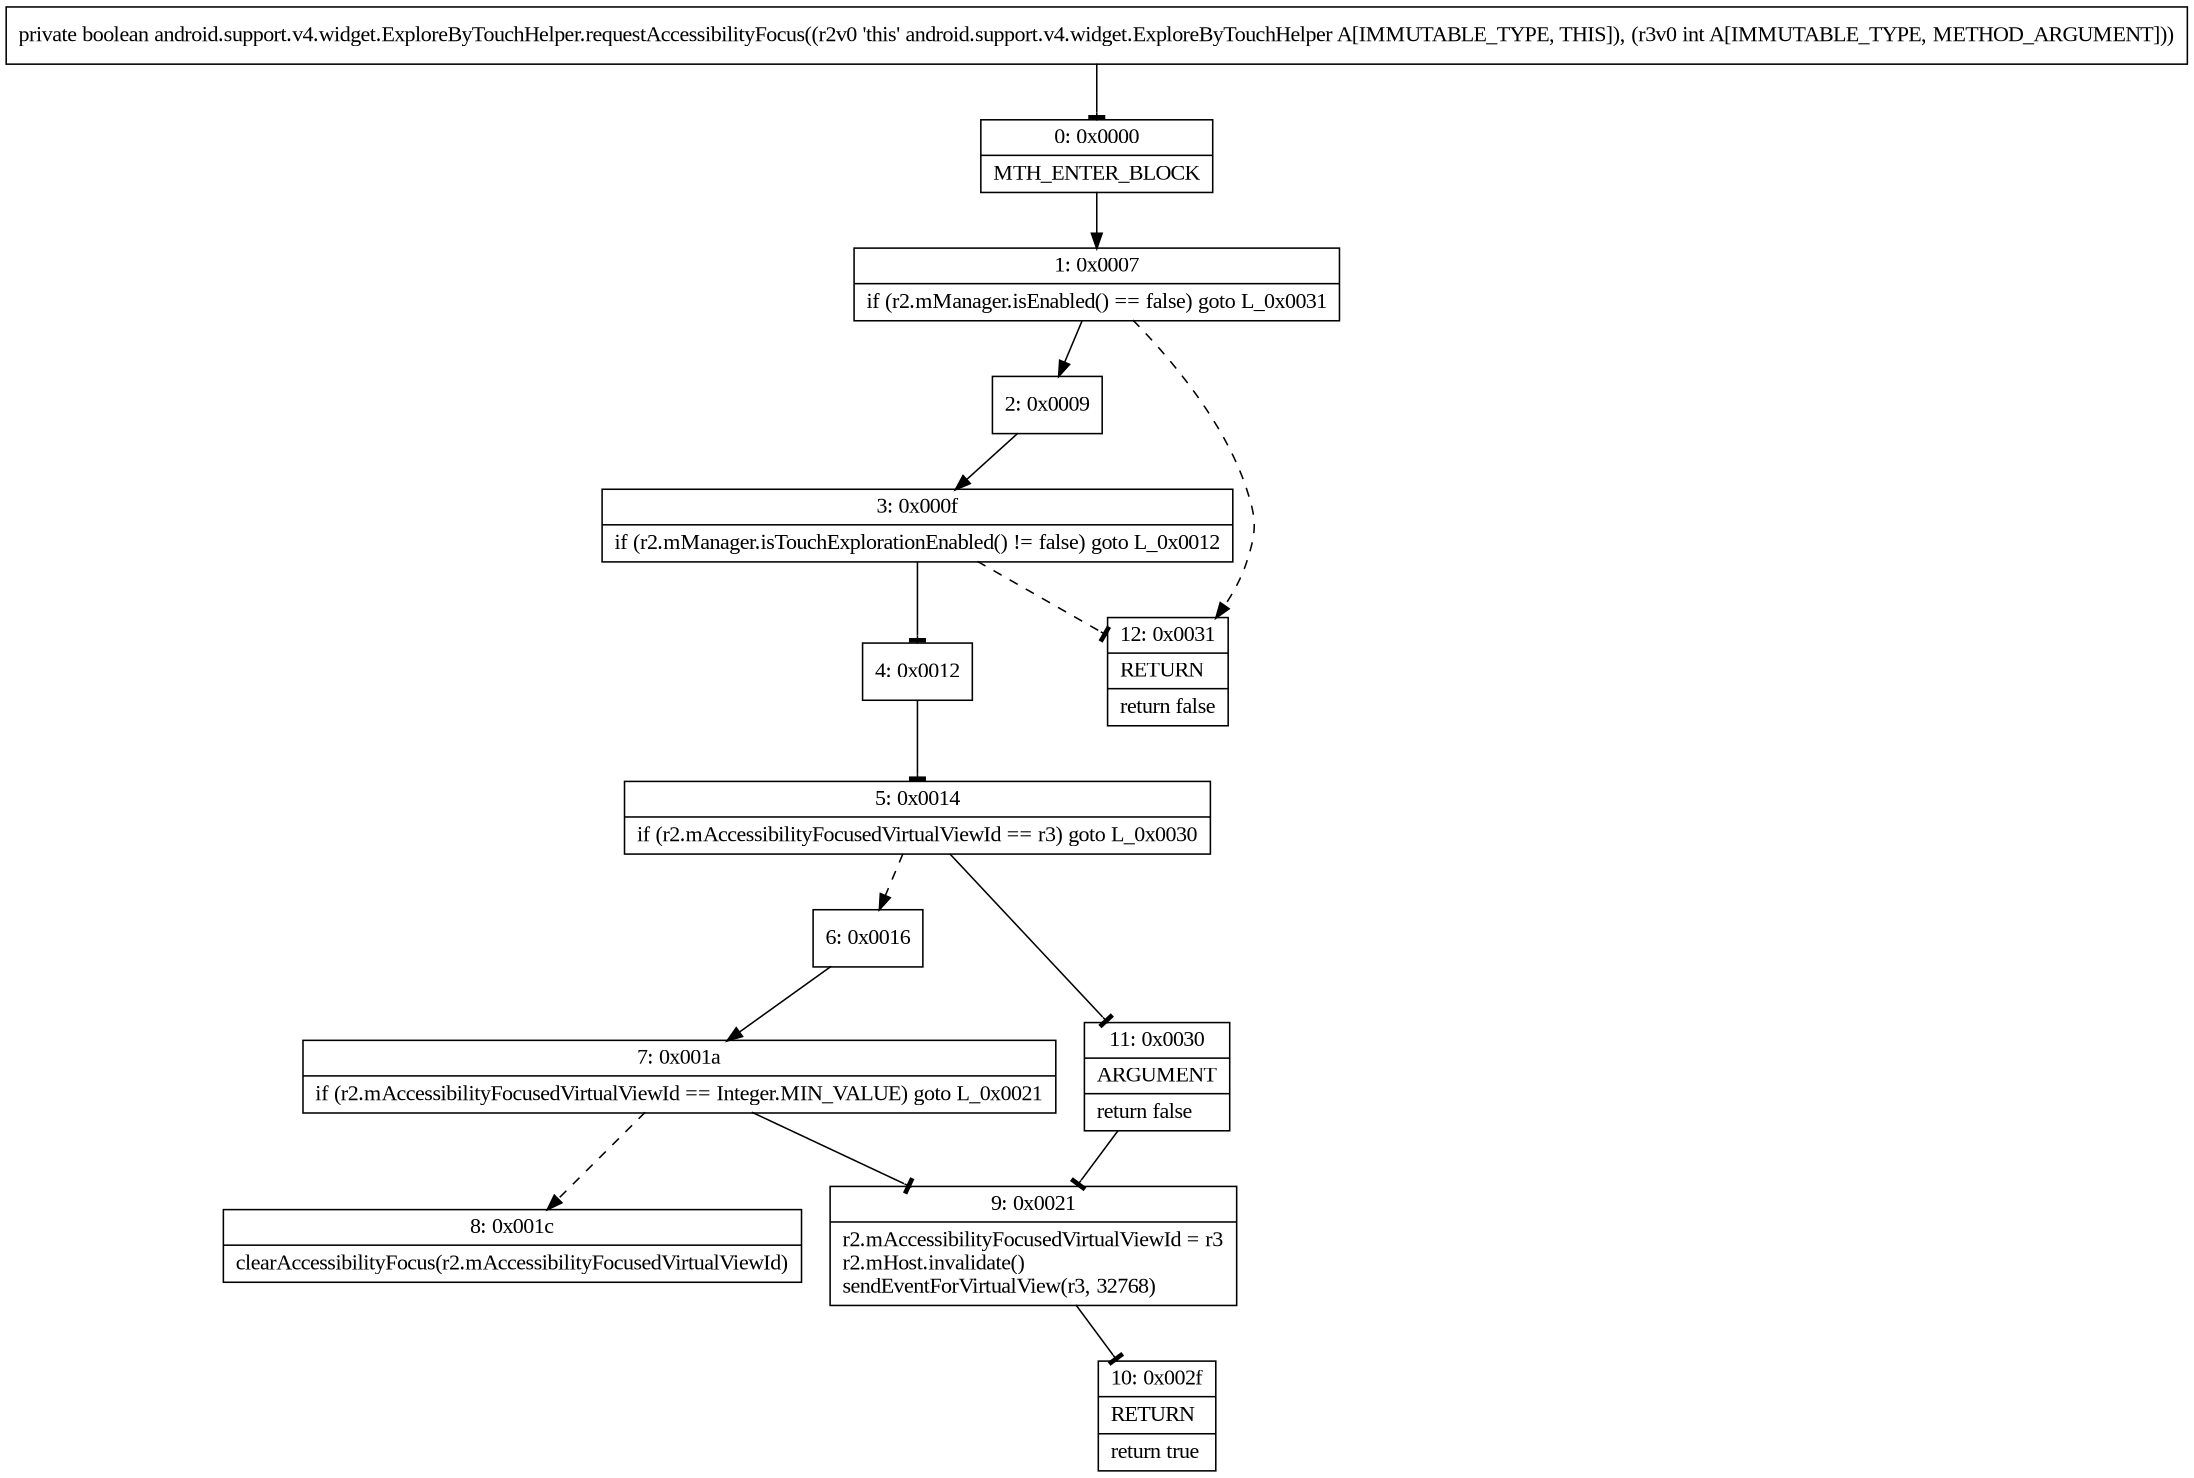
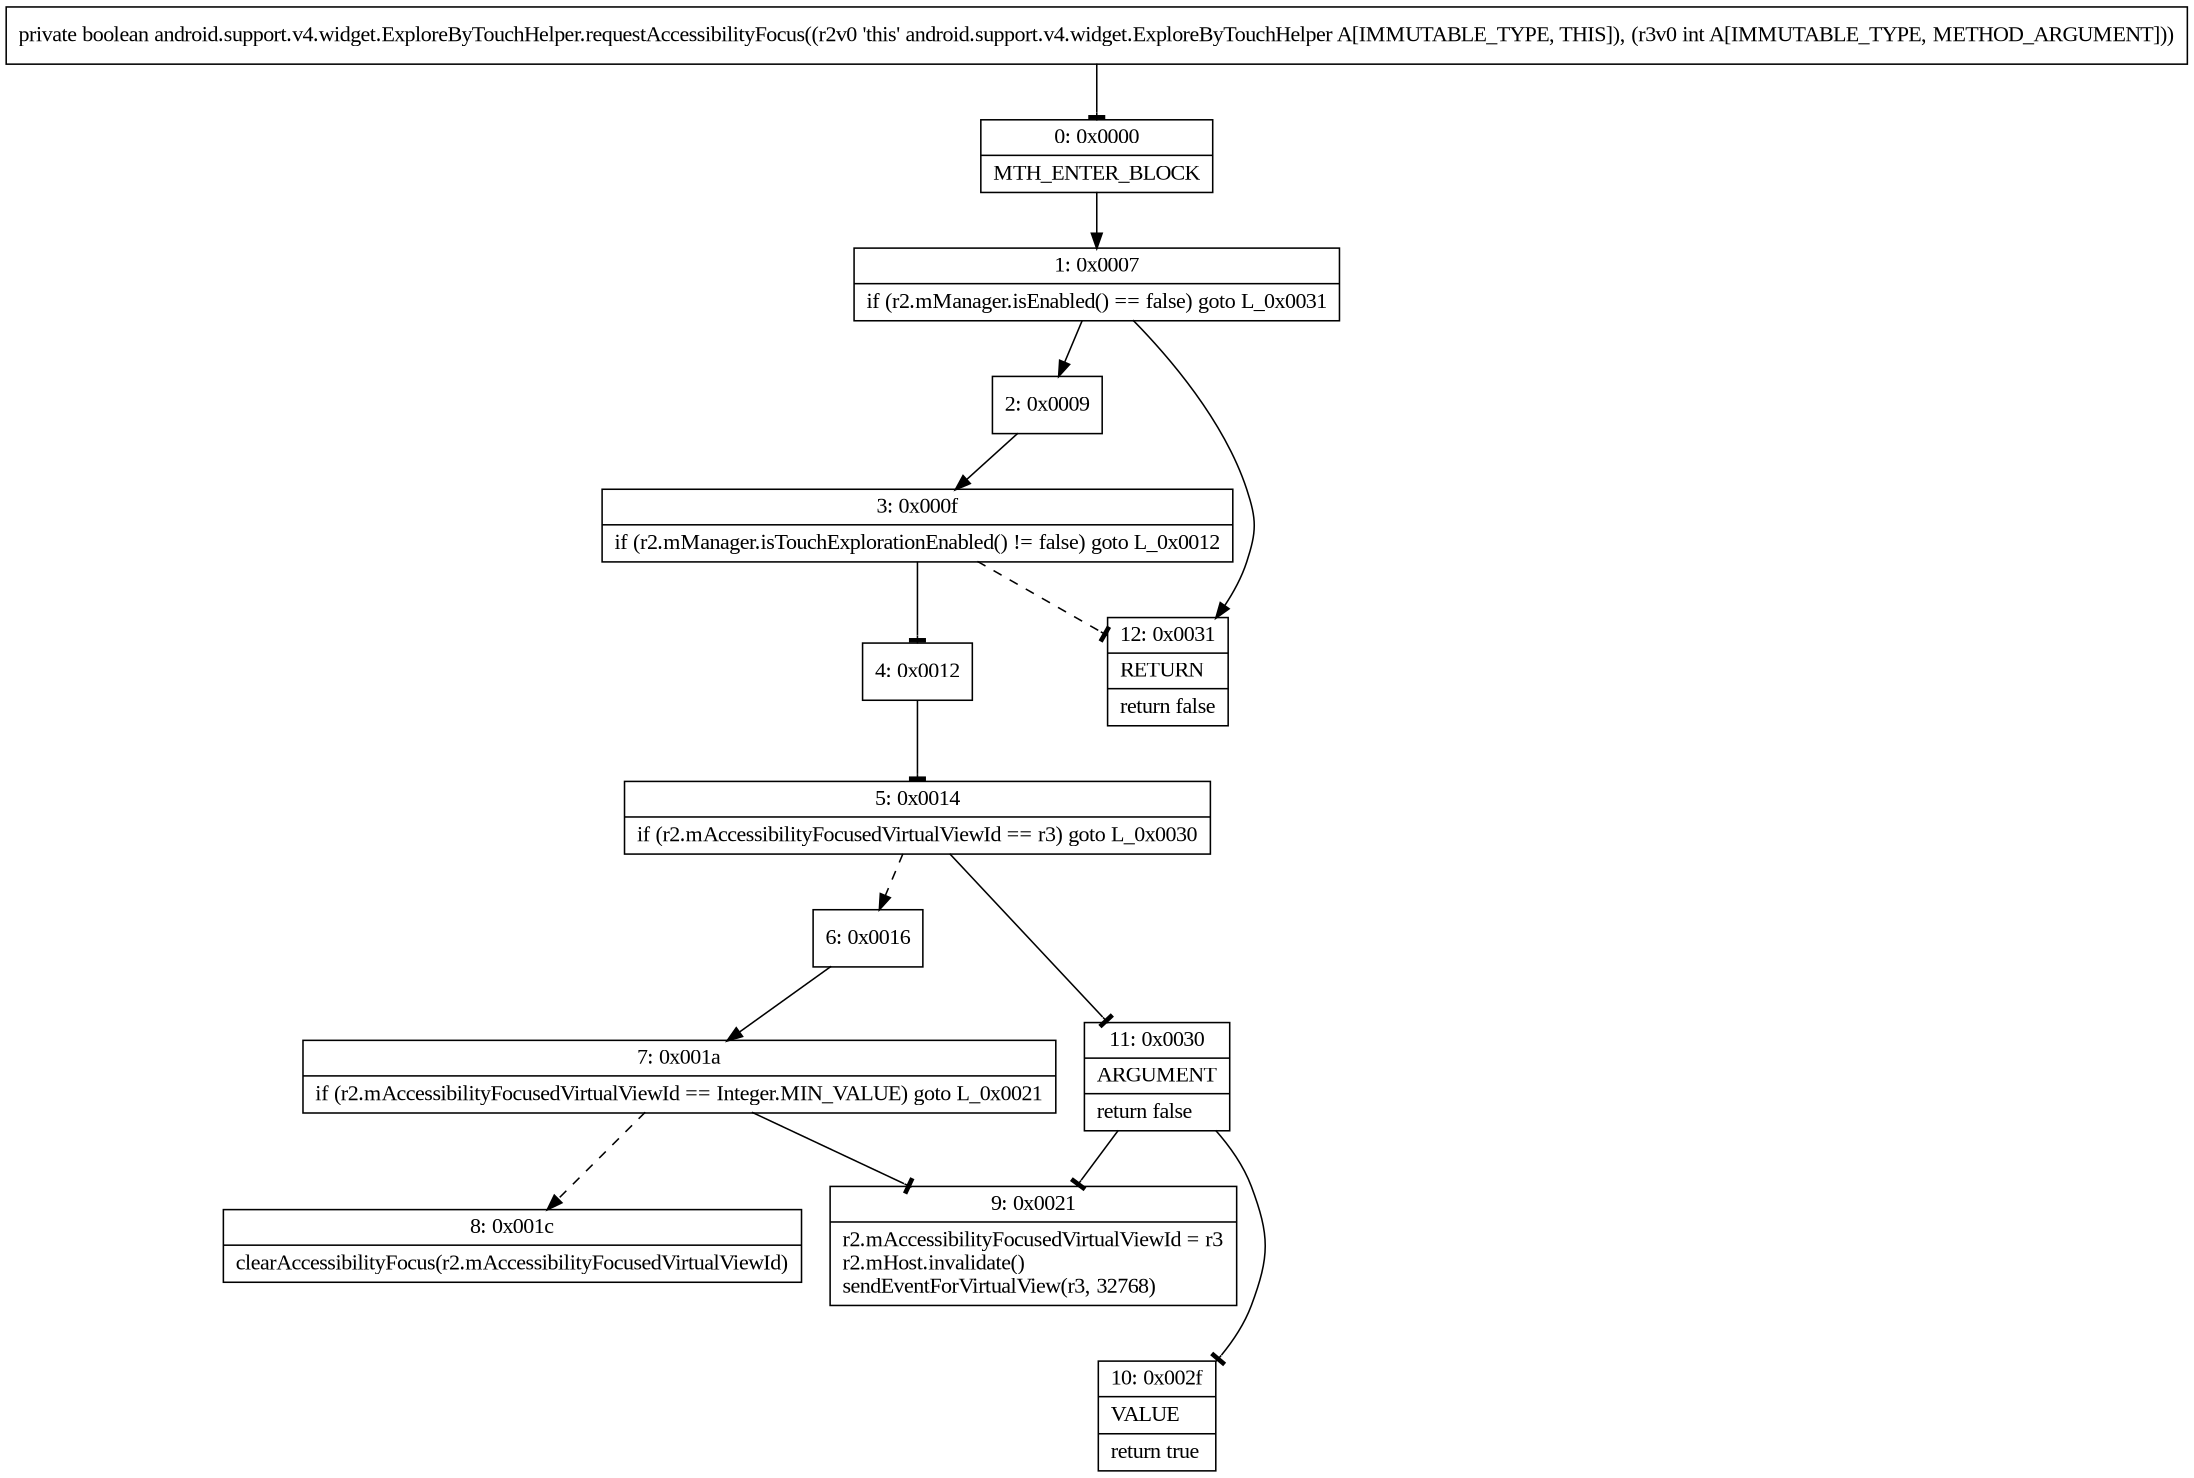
edge "1: 0x0007" -> "12: 0x0031": style dashed -> solid
edge "9: 0x0021" -> "10: 0x002f": now "11: 0x0030" -> "10: 0x002f"
node "10: 0x002f": text "RETURN" -> "VALUE"
